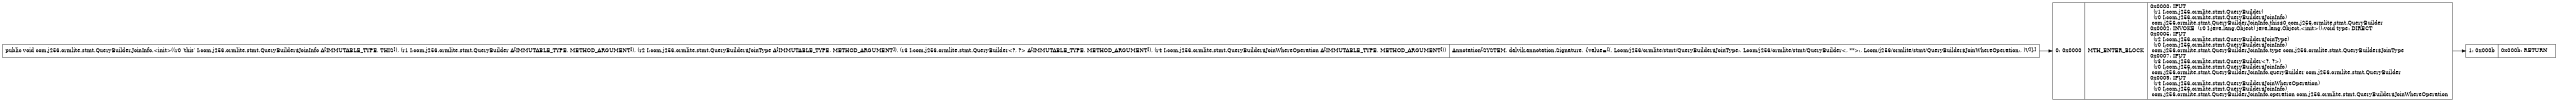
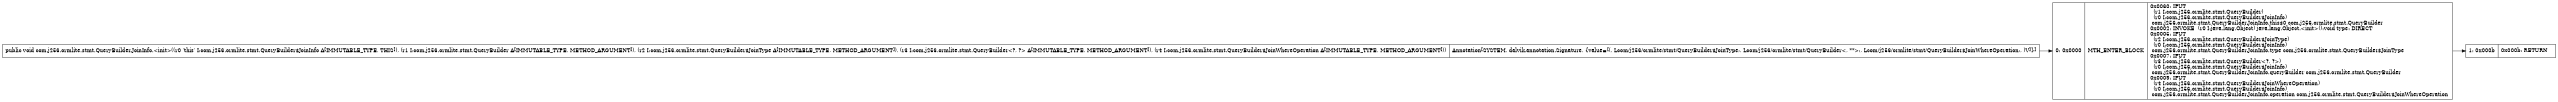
node "0: 0x0000": text "0x0000: IPUT" -> "0x0060: IPUT"
